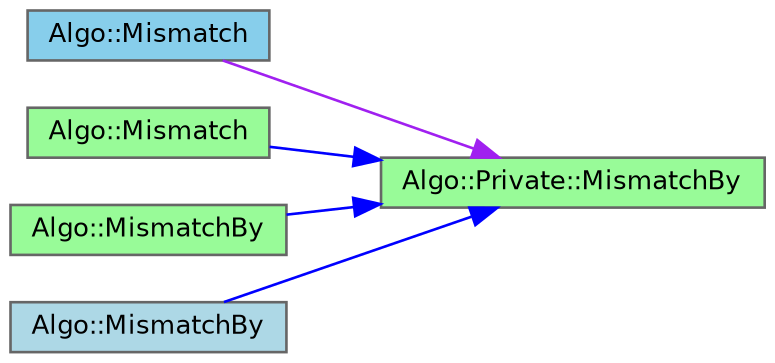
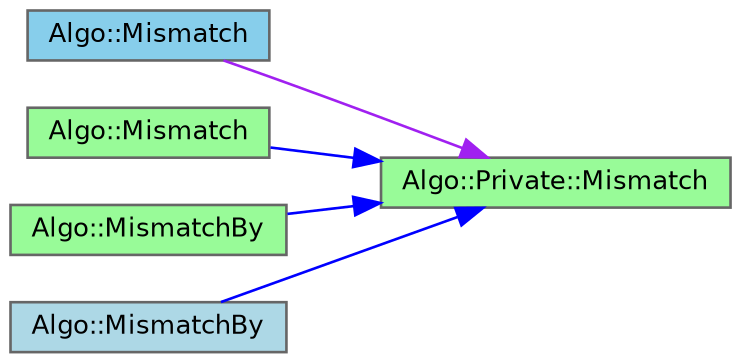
node "Algo::Private::MismatchBy": label "Algo::Private::MismatchBy" -> "Algo::Private::Mismatch"
